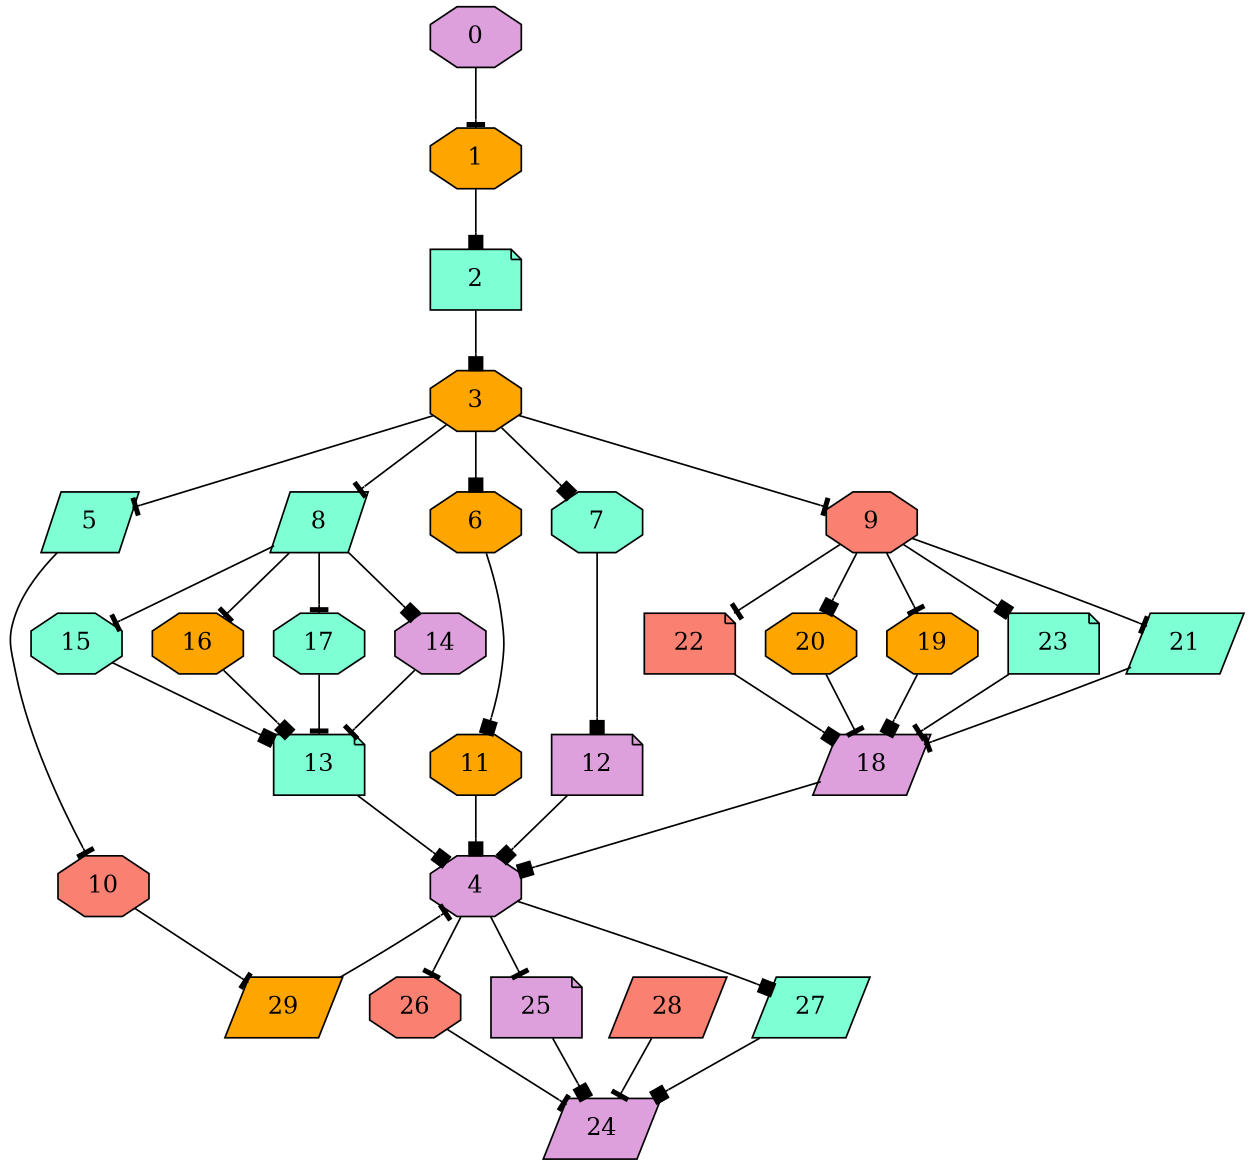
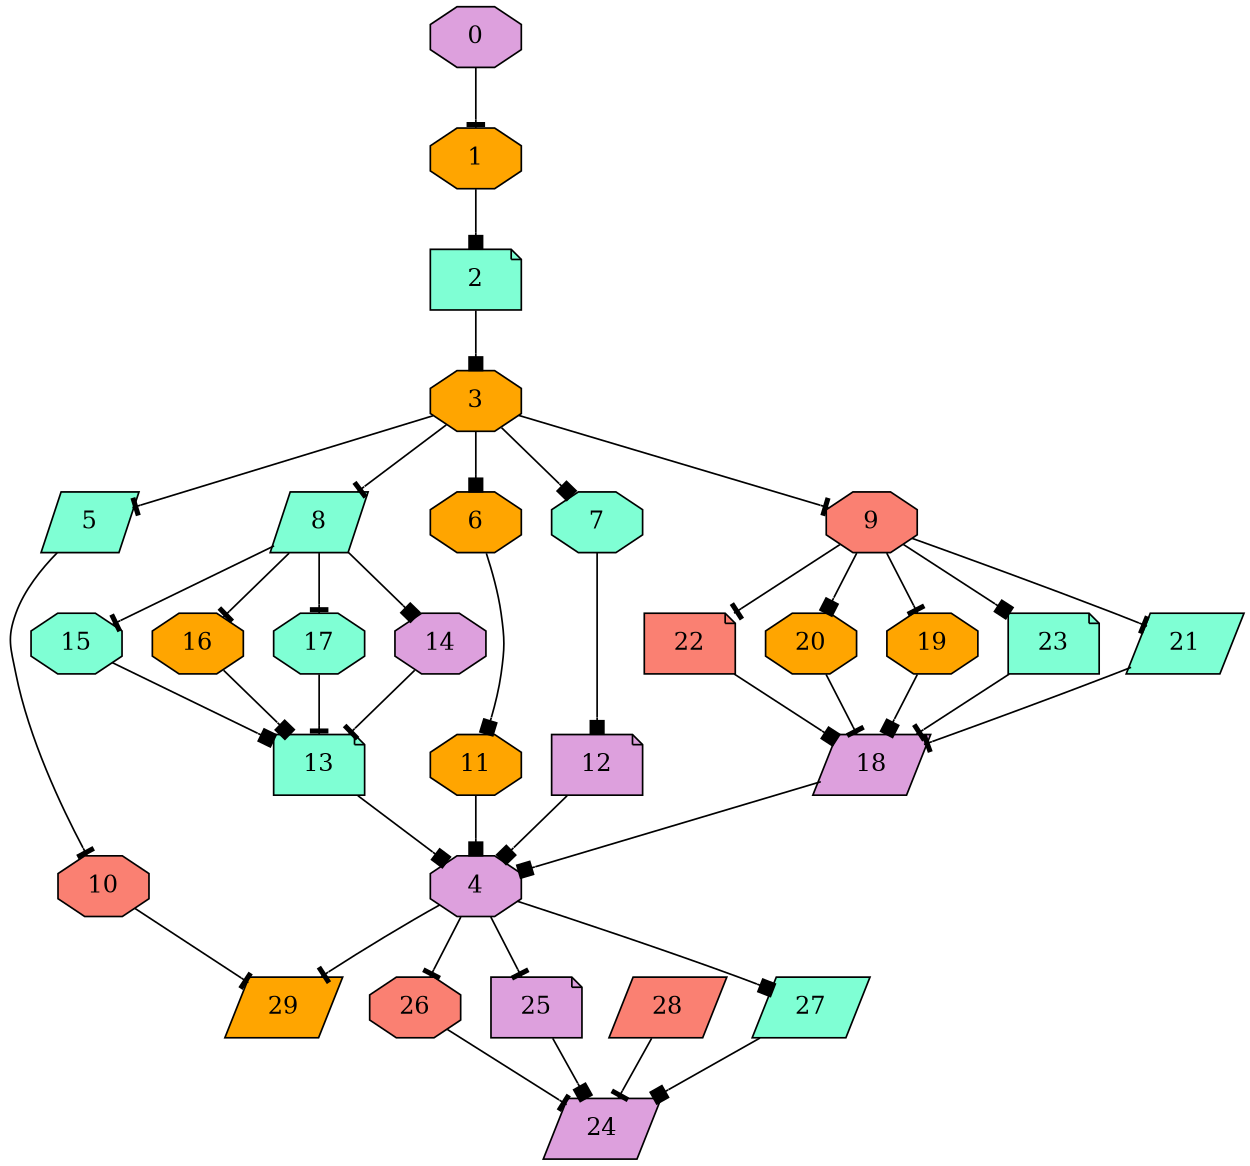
edge "29" -> "4": reversed
